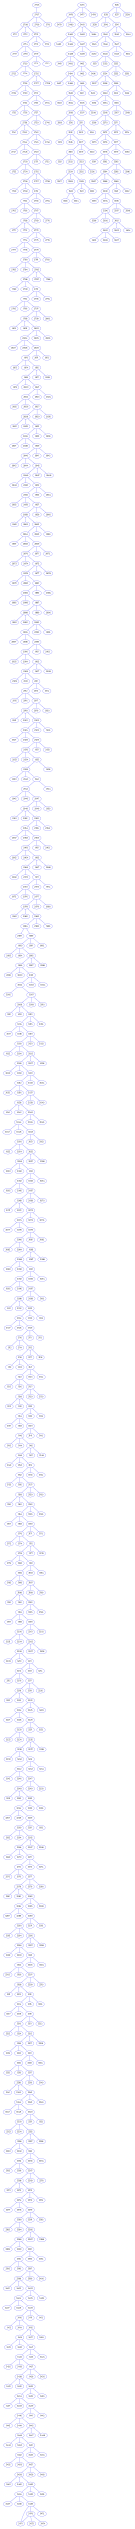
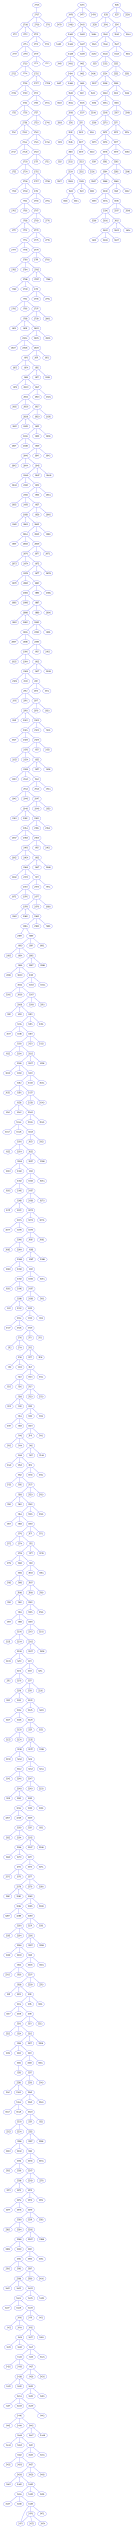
node "2937": added
node "2943": added
node "3006": added
node "3335": removed
node "3441": removed
